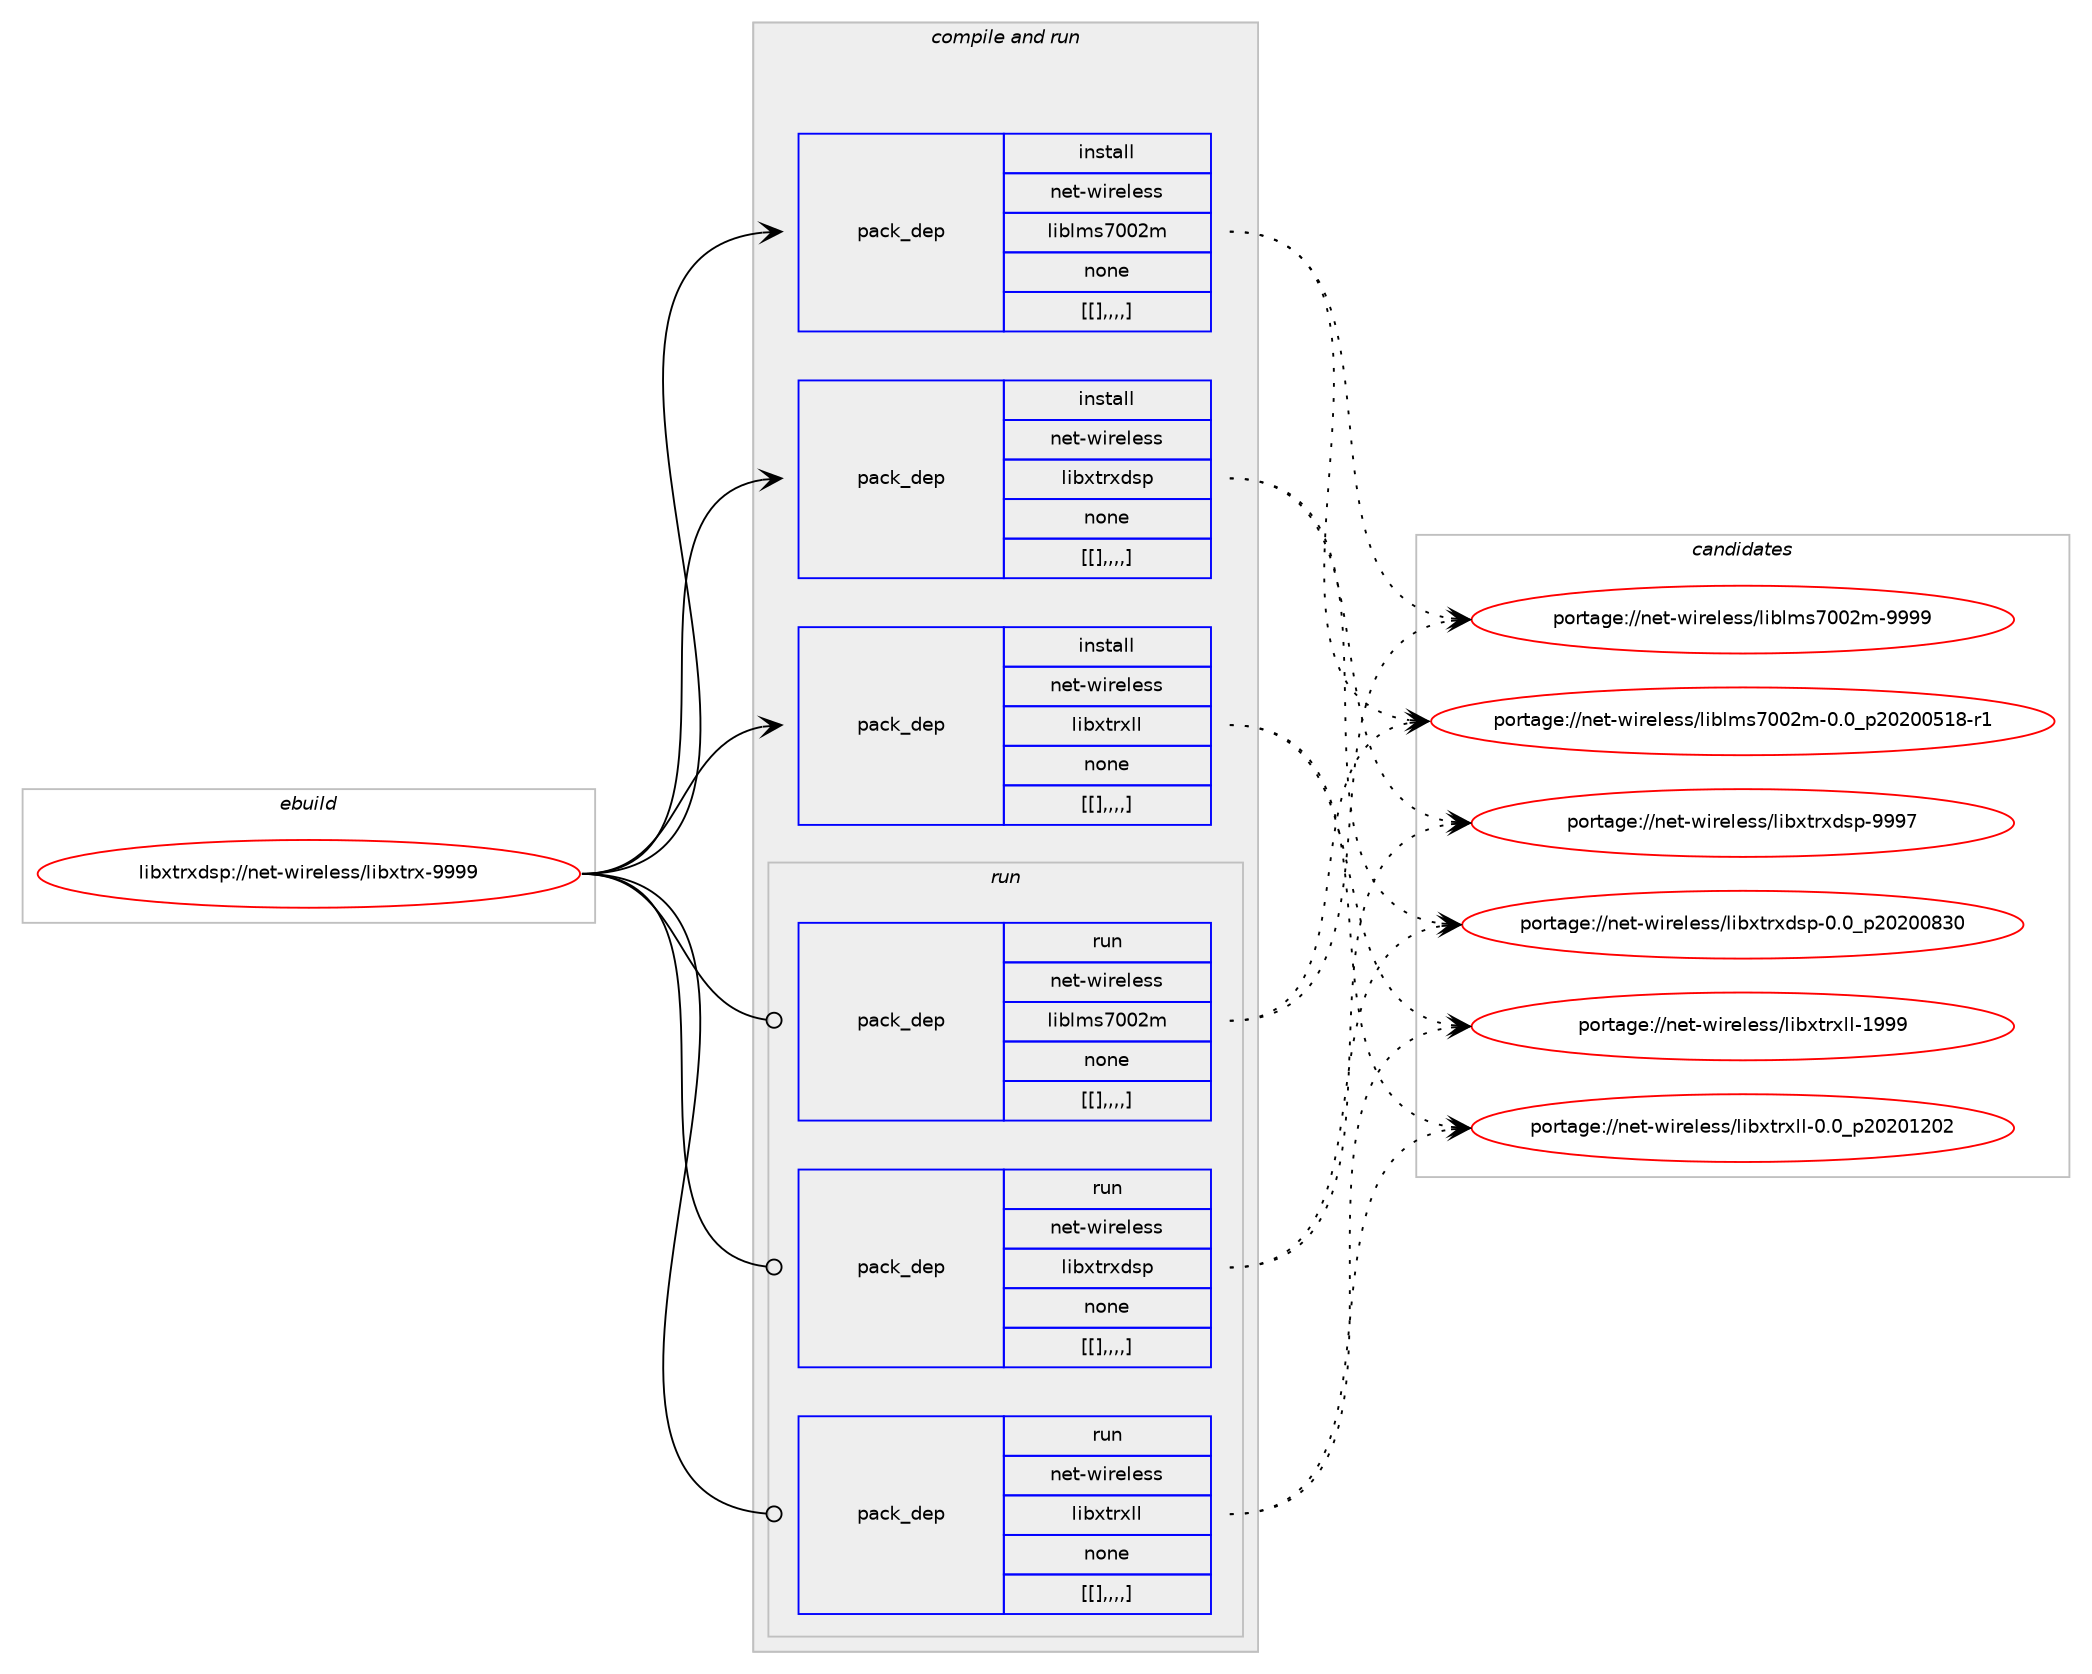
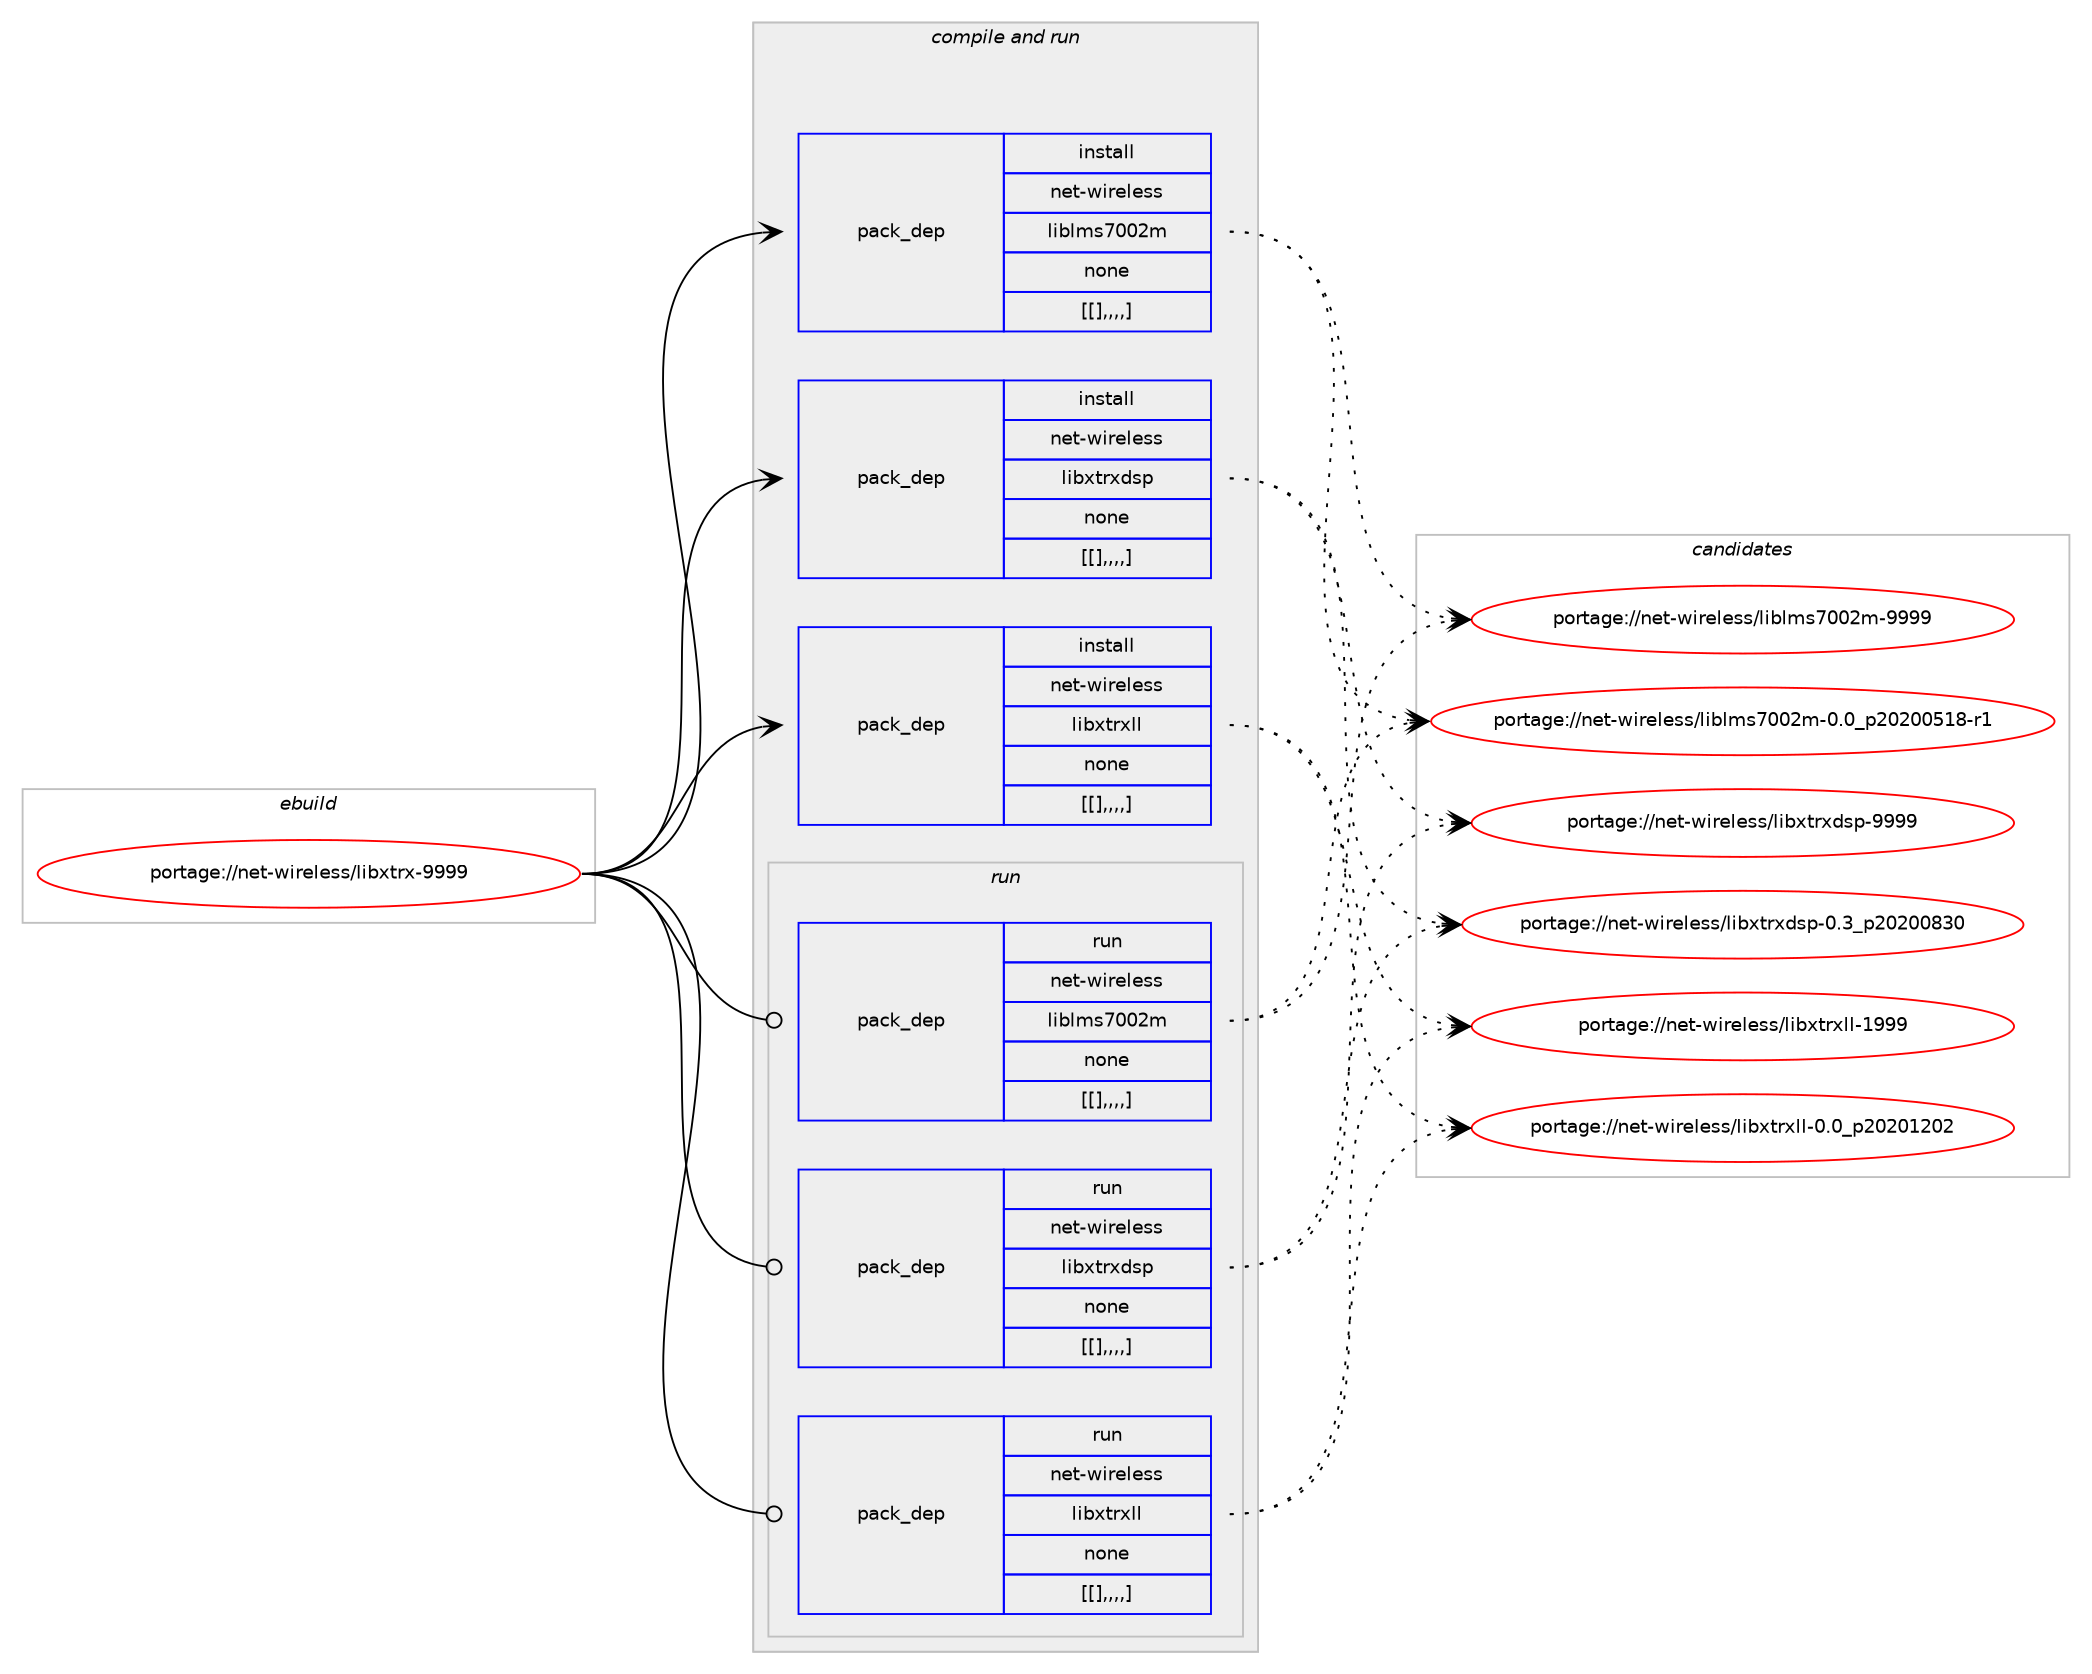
node "portage://net-wireless/libxtrxdsp-9997": label "portage://net-wireless/libxtrxdsp-9997" -> "portage://net-wireless/libxtrxdsp-9999"
node "libxtrxdsp://net-wireless/libxtrx-9999": label "libxtrxdsp://net-wireless/libxtrx-9999" -> "portage://net-wireless/libxtrx-9999"
node "portage://net-wireless/libxtrxdsp-0.0_p20200830": label "portage://net-wireless/libxtrxdsp-0.0_p20200830" -> "portage://net-wireless/libxtrxdsp-0.3_p20200830"
